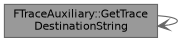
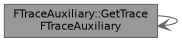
node "FTraceAuxiliary::GetTrace DestinationString": label "FTraceAuxiliary::GetTrace DestinationString" -> "FTraceAuxiliary::GetTrace FTraceAuxiliary"
